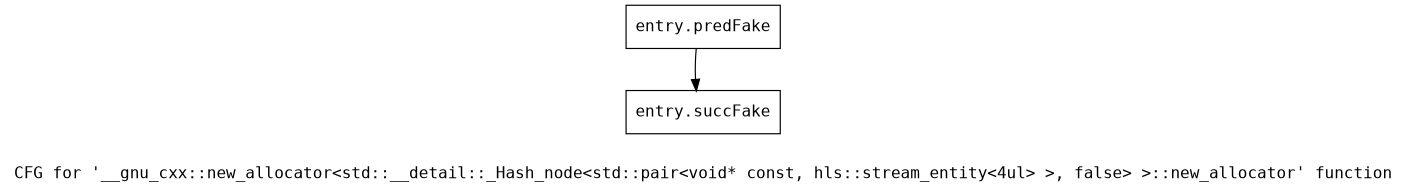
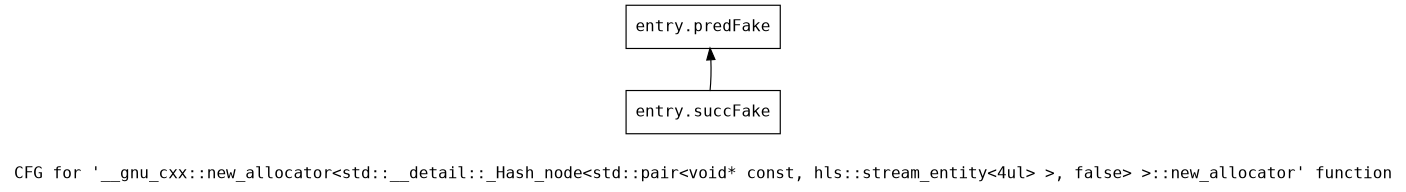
edge "entry.predFake" -> "entry.succFake": reversed
